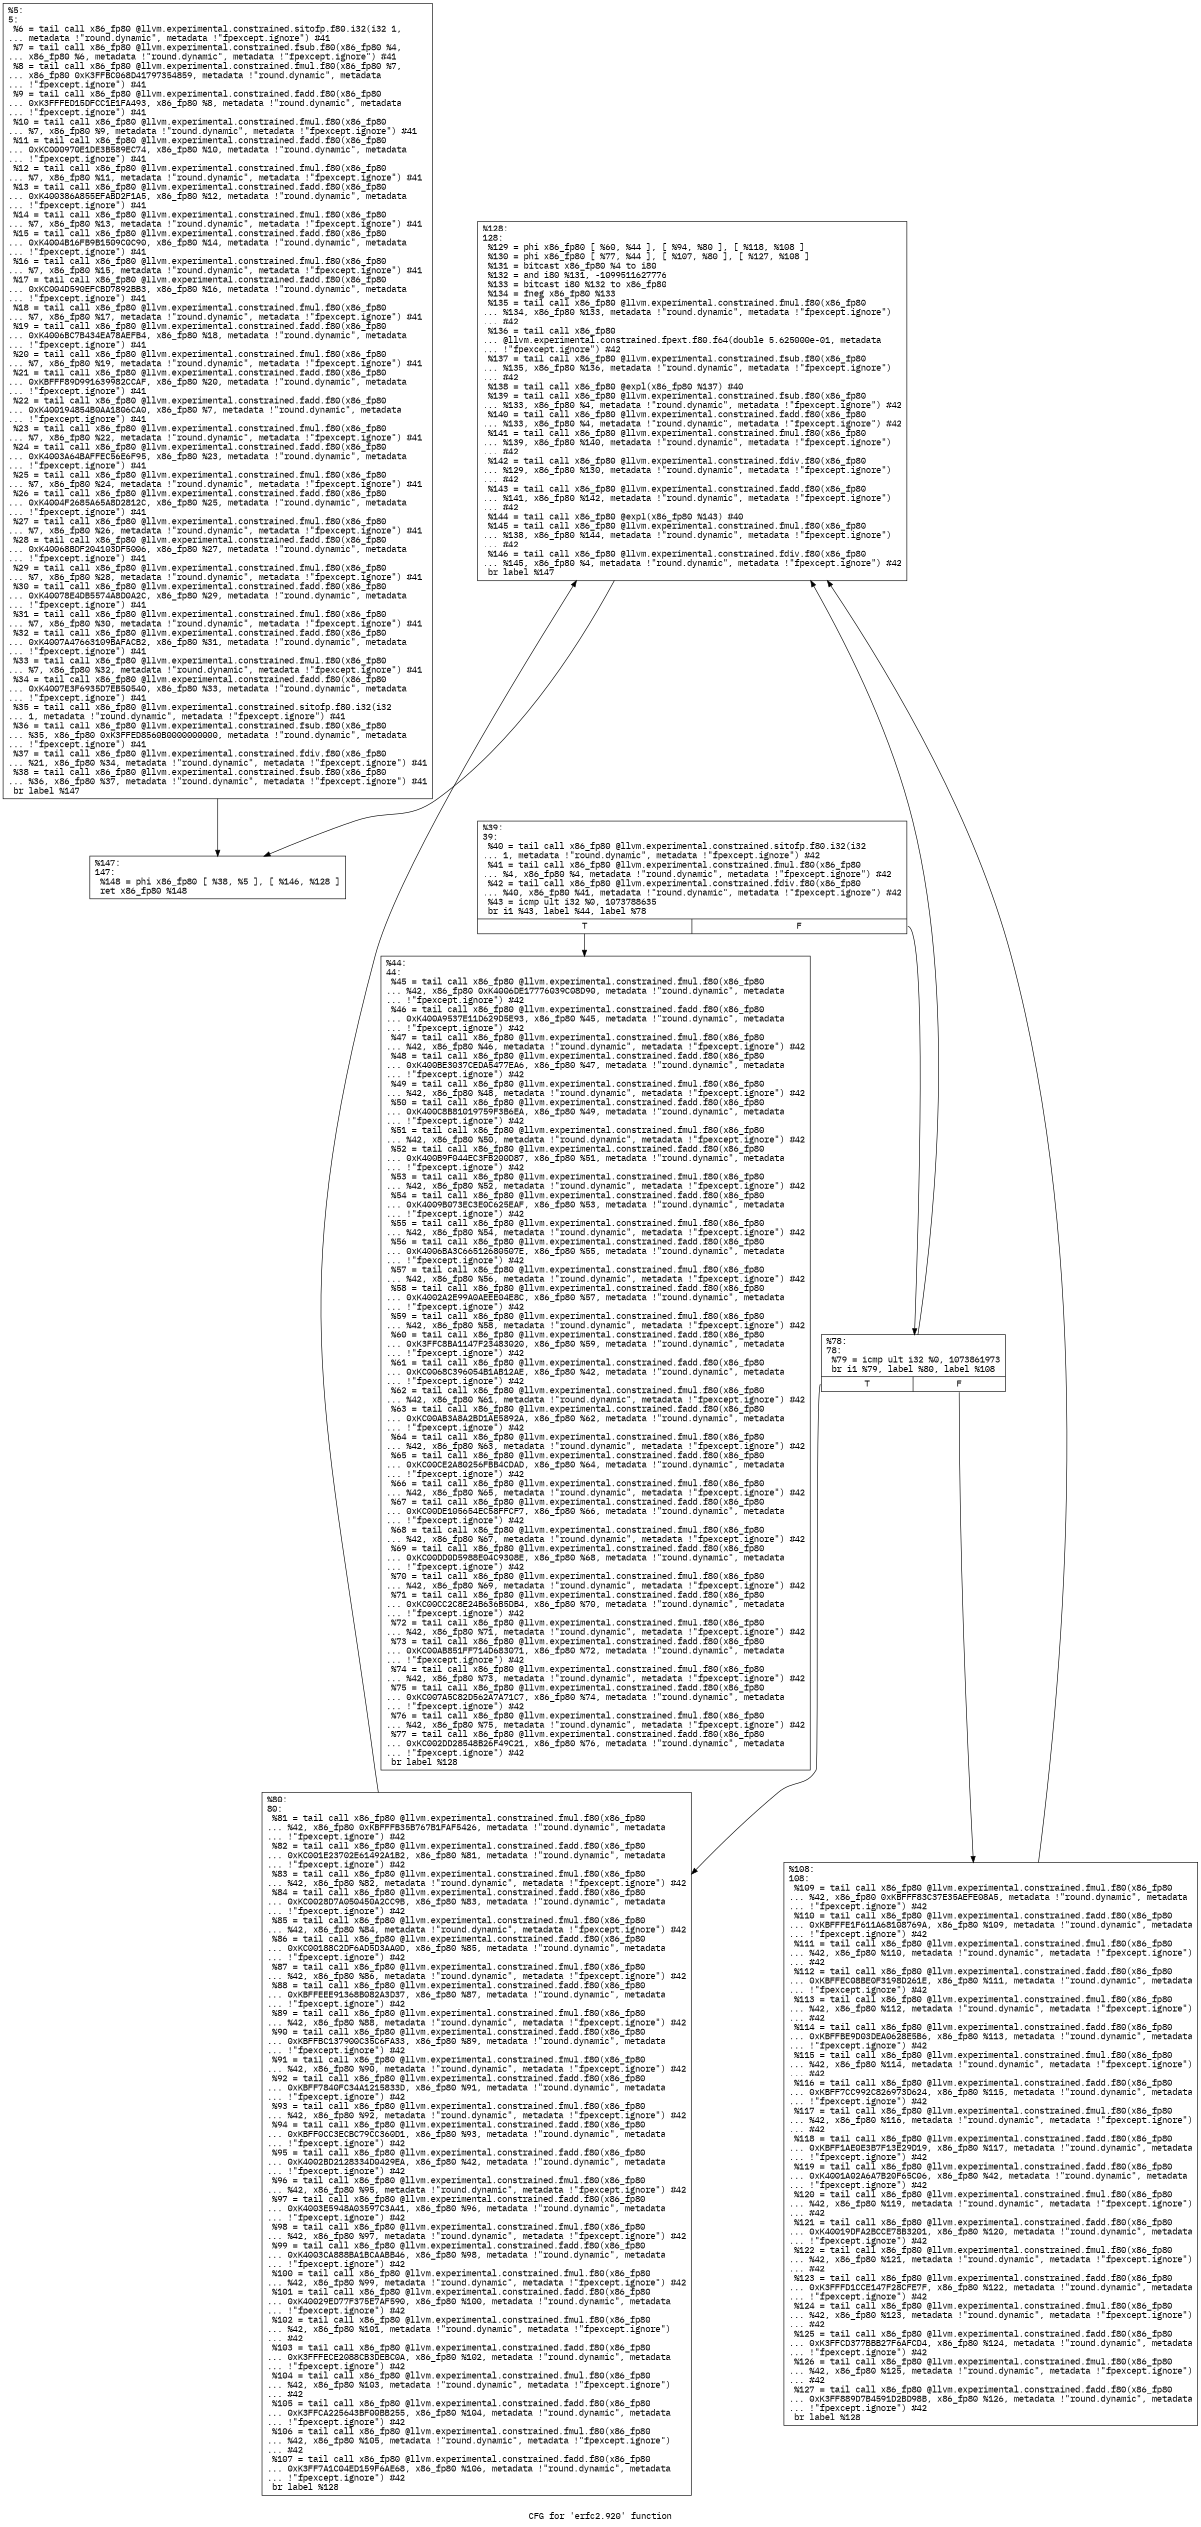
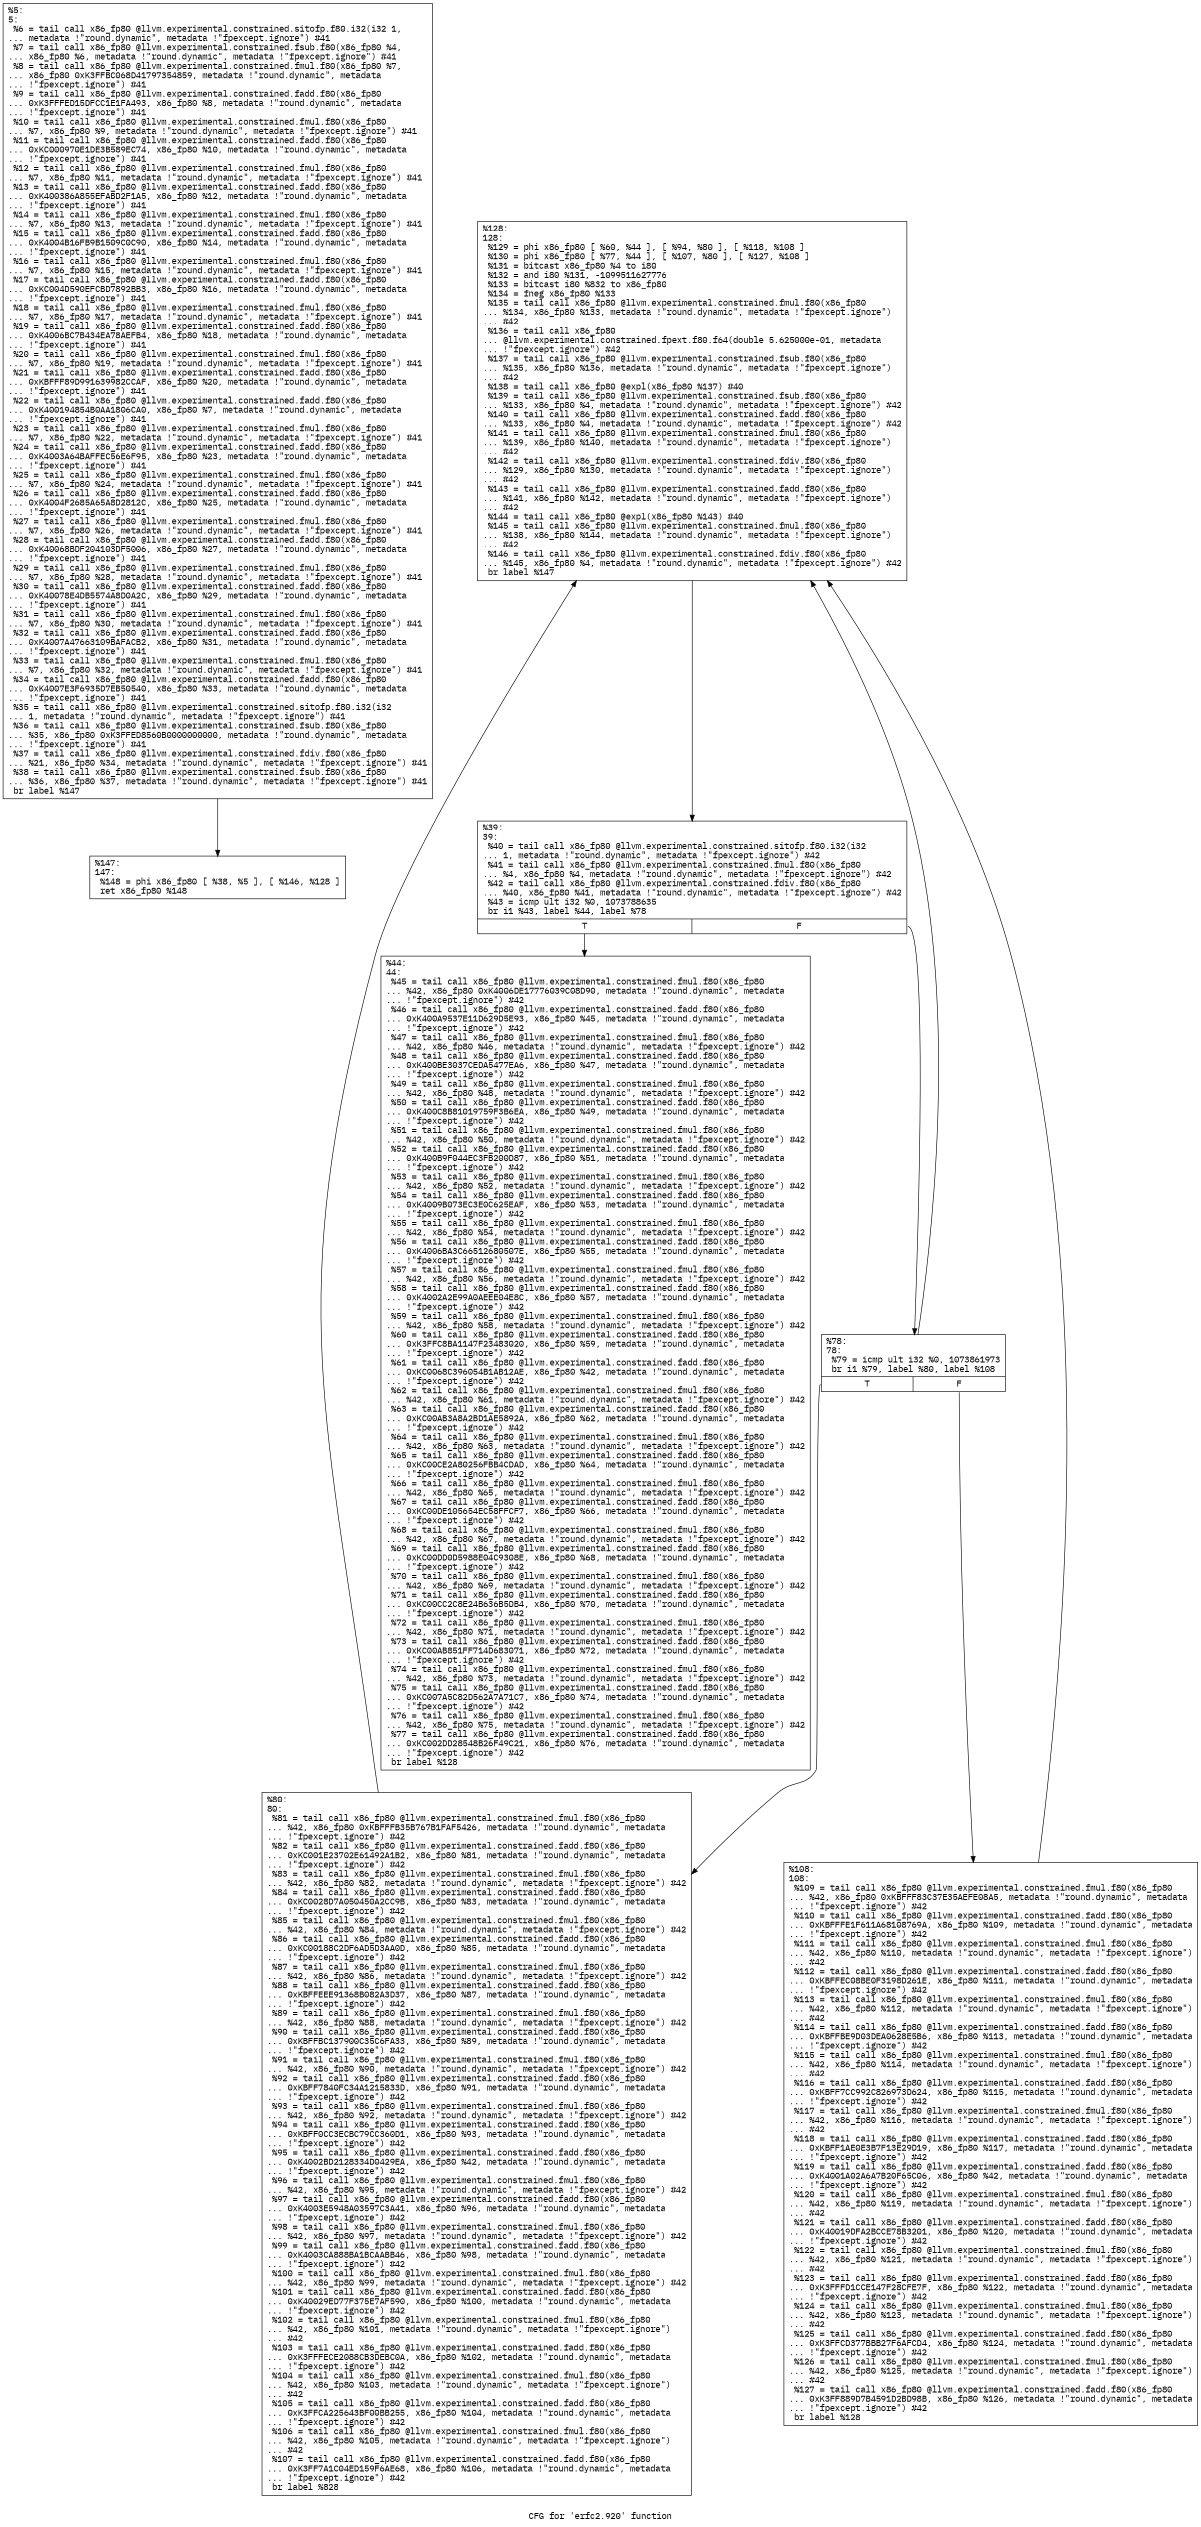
node "%128:": text "%133 = bitcast i80 %132 to x86_fp80" -> "%133 = bitcast i80 %832 to x86_fp80"
edge "%128:" -> "%147:": now "%128:" -> "%39:"
node "%80:": text "br label %128" -> "br label %828"
